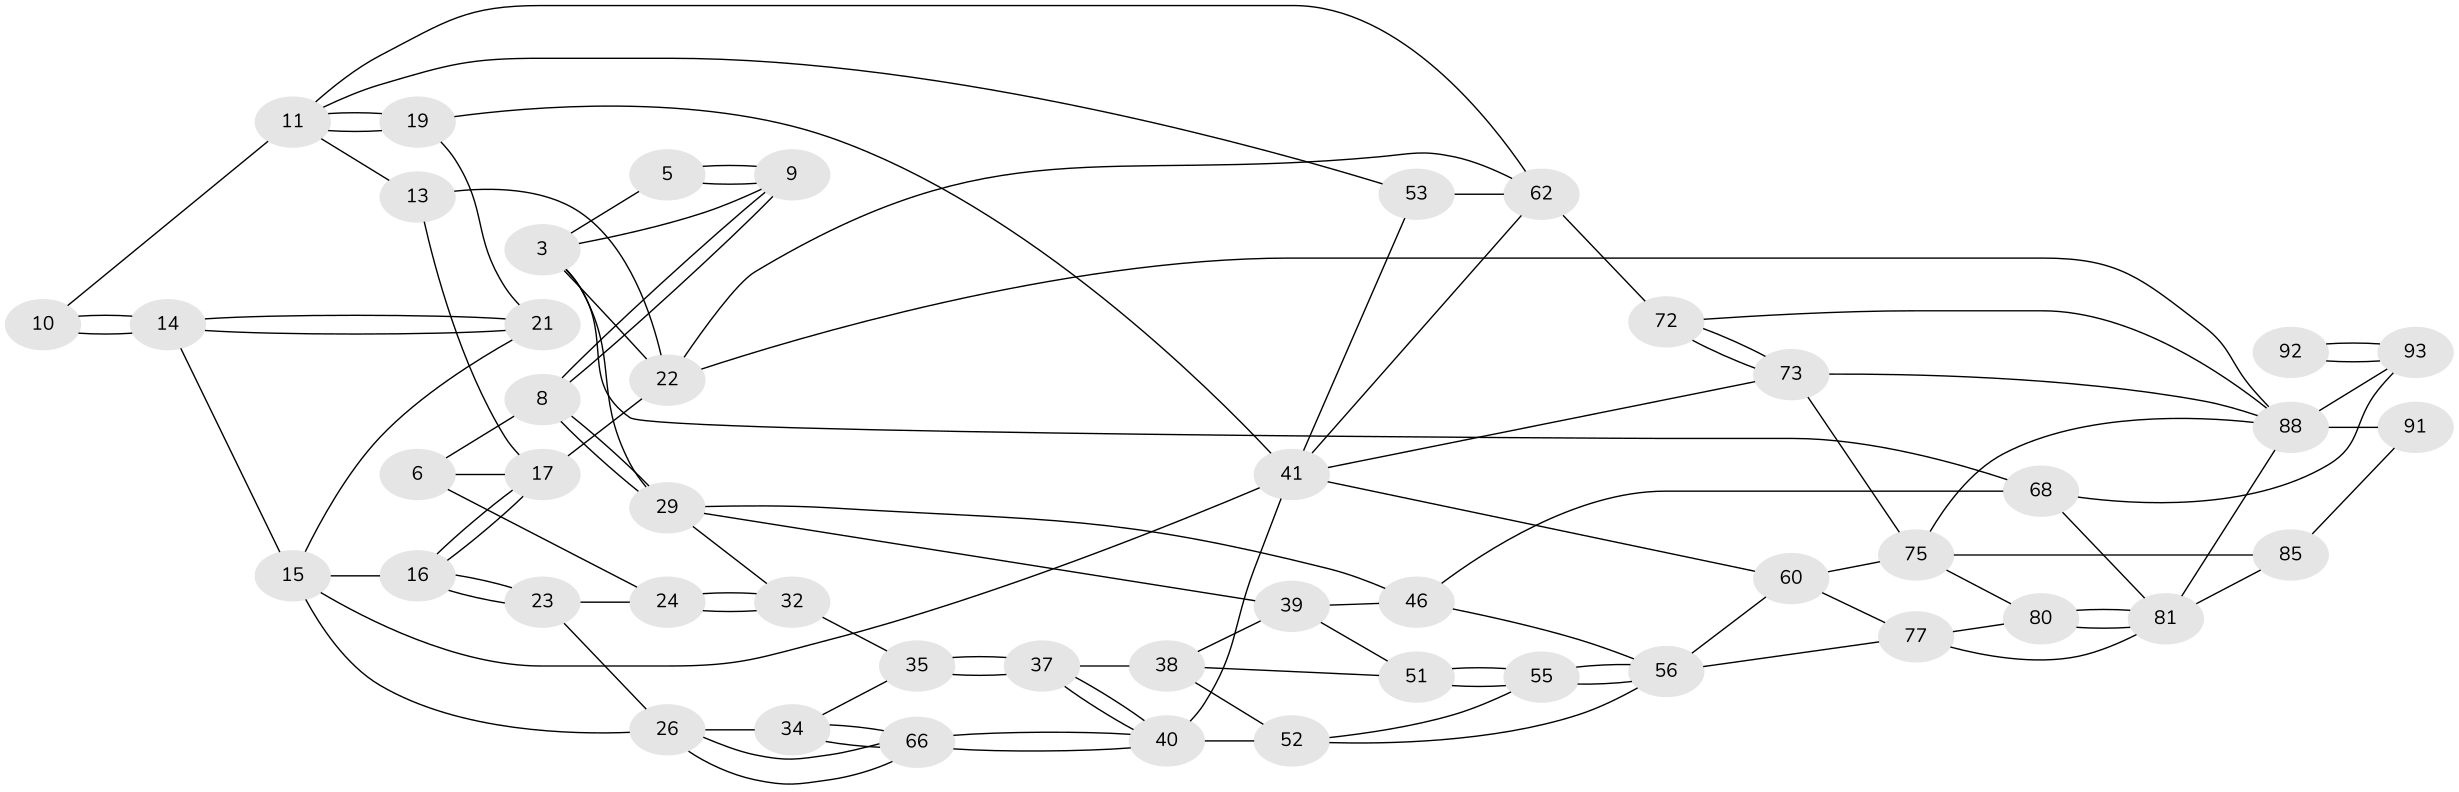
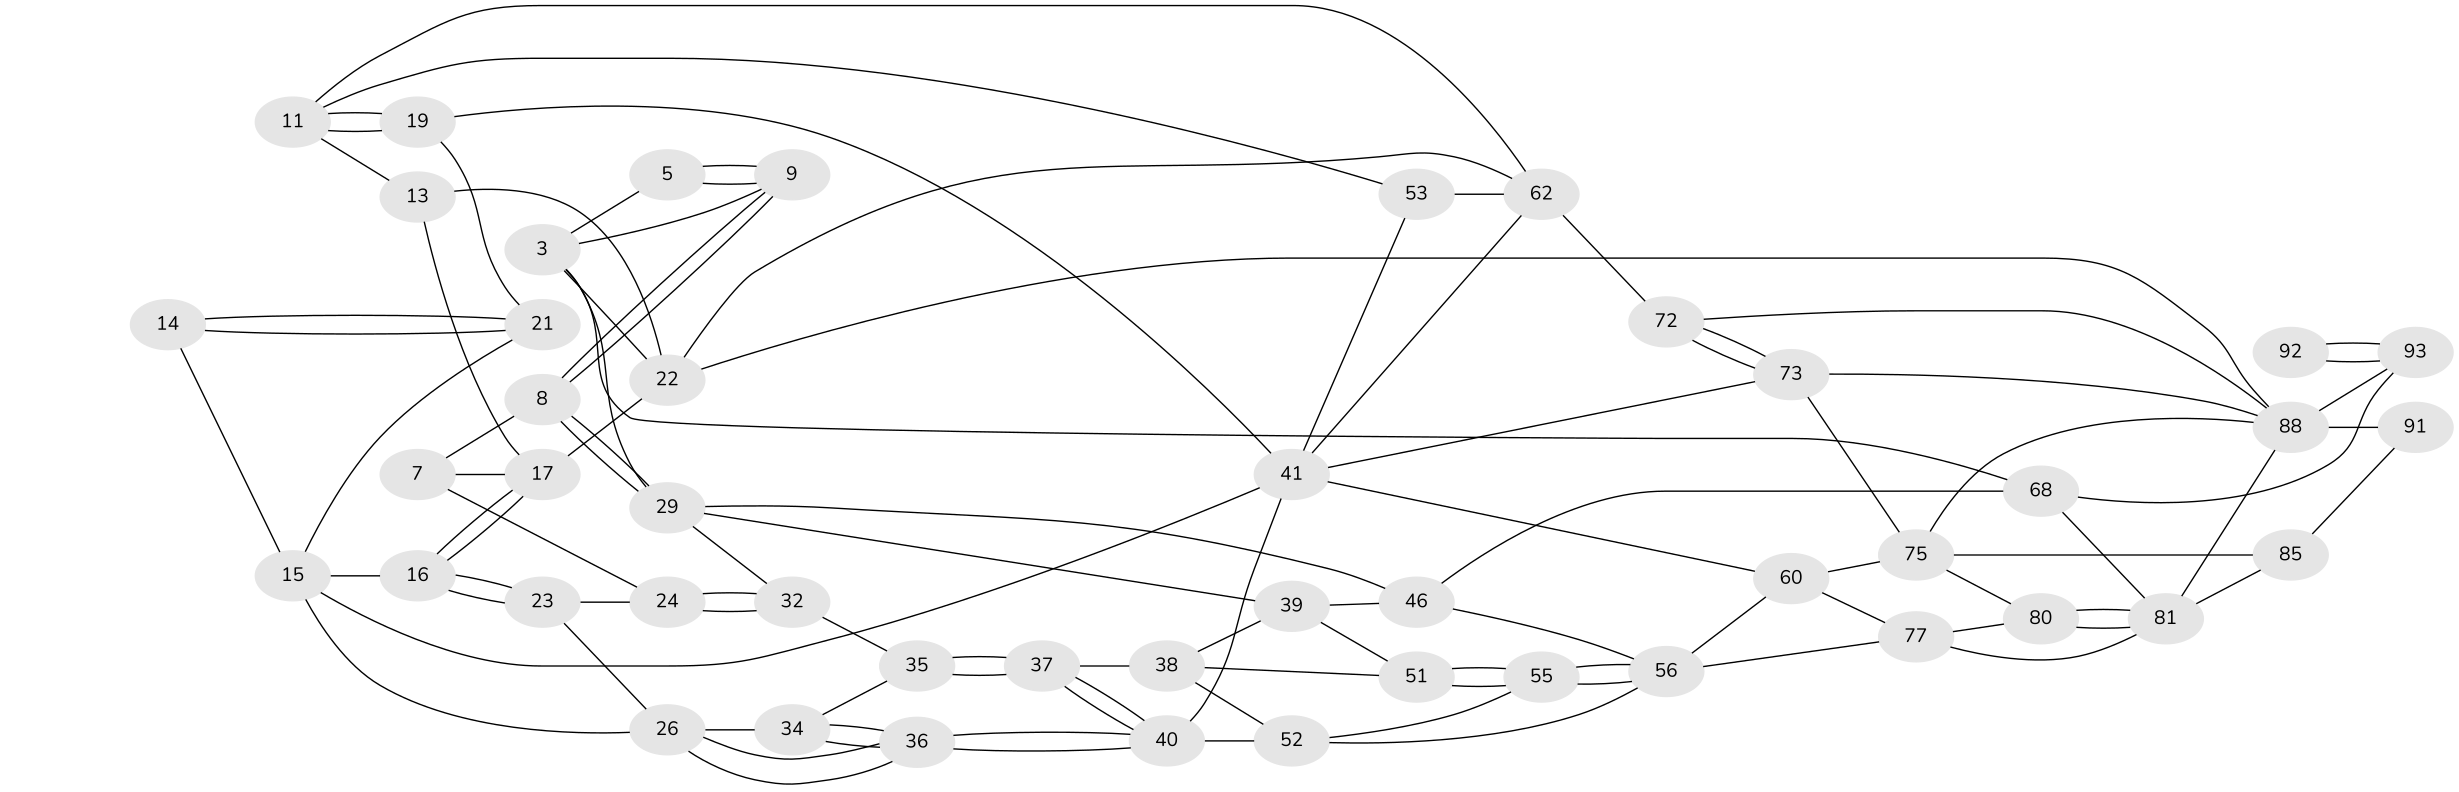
node "10": removed
node "6": label "6" -> "7"
node "66": label "66" -> "36"
